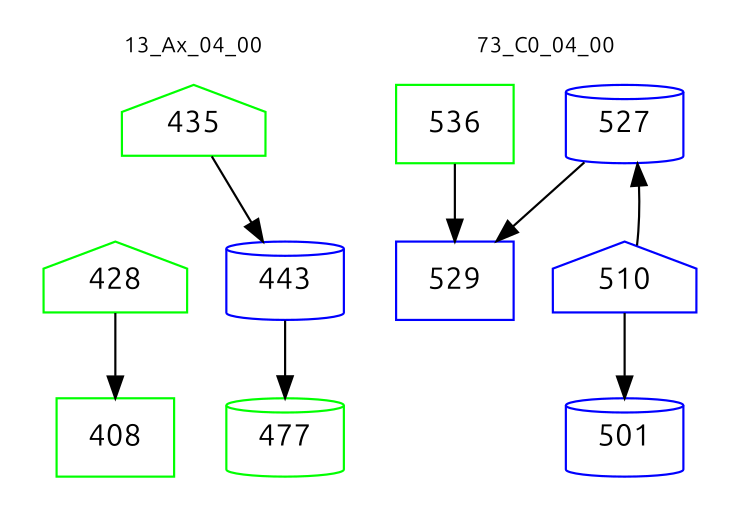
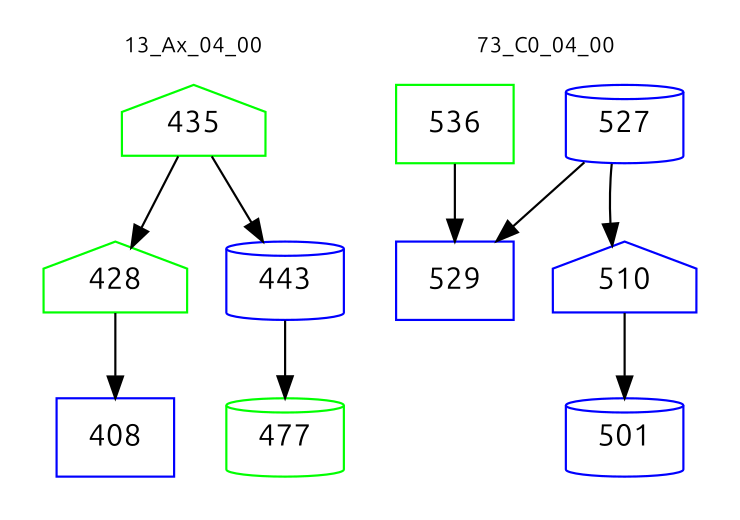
edge "435" -> "428": added
edge "510" -> "527": reversed
node "408": color green -> blue
